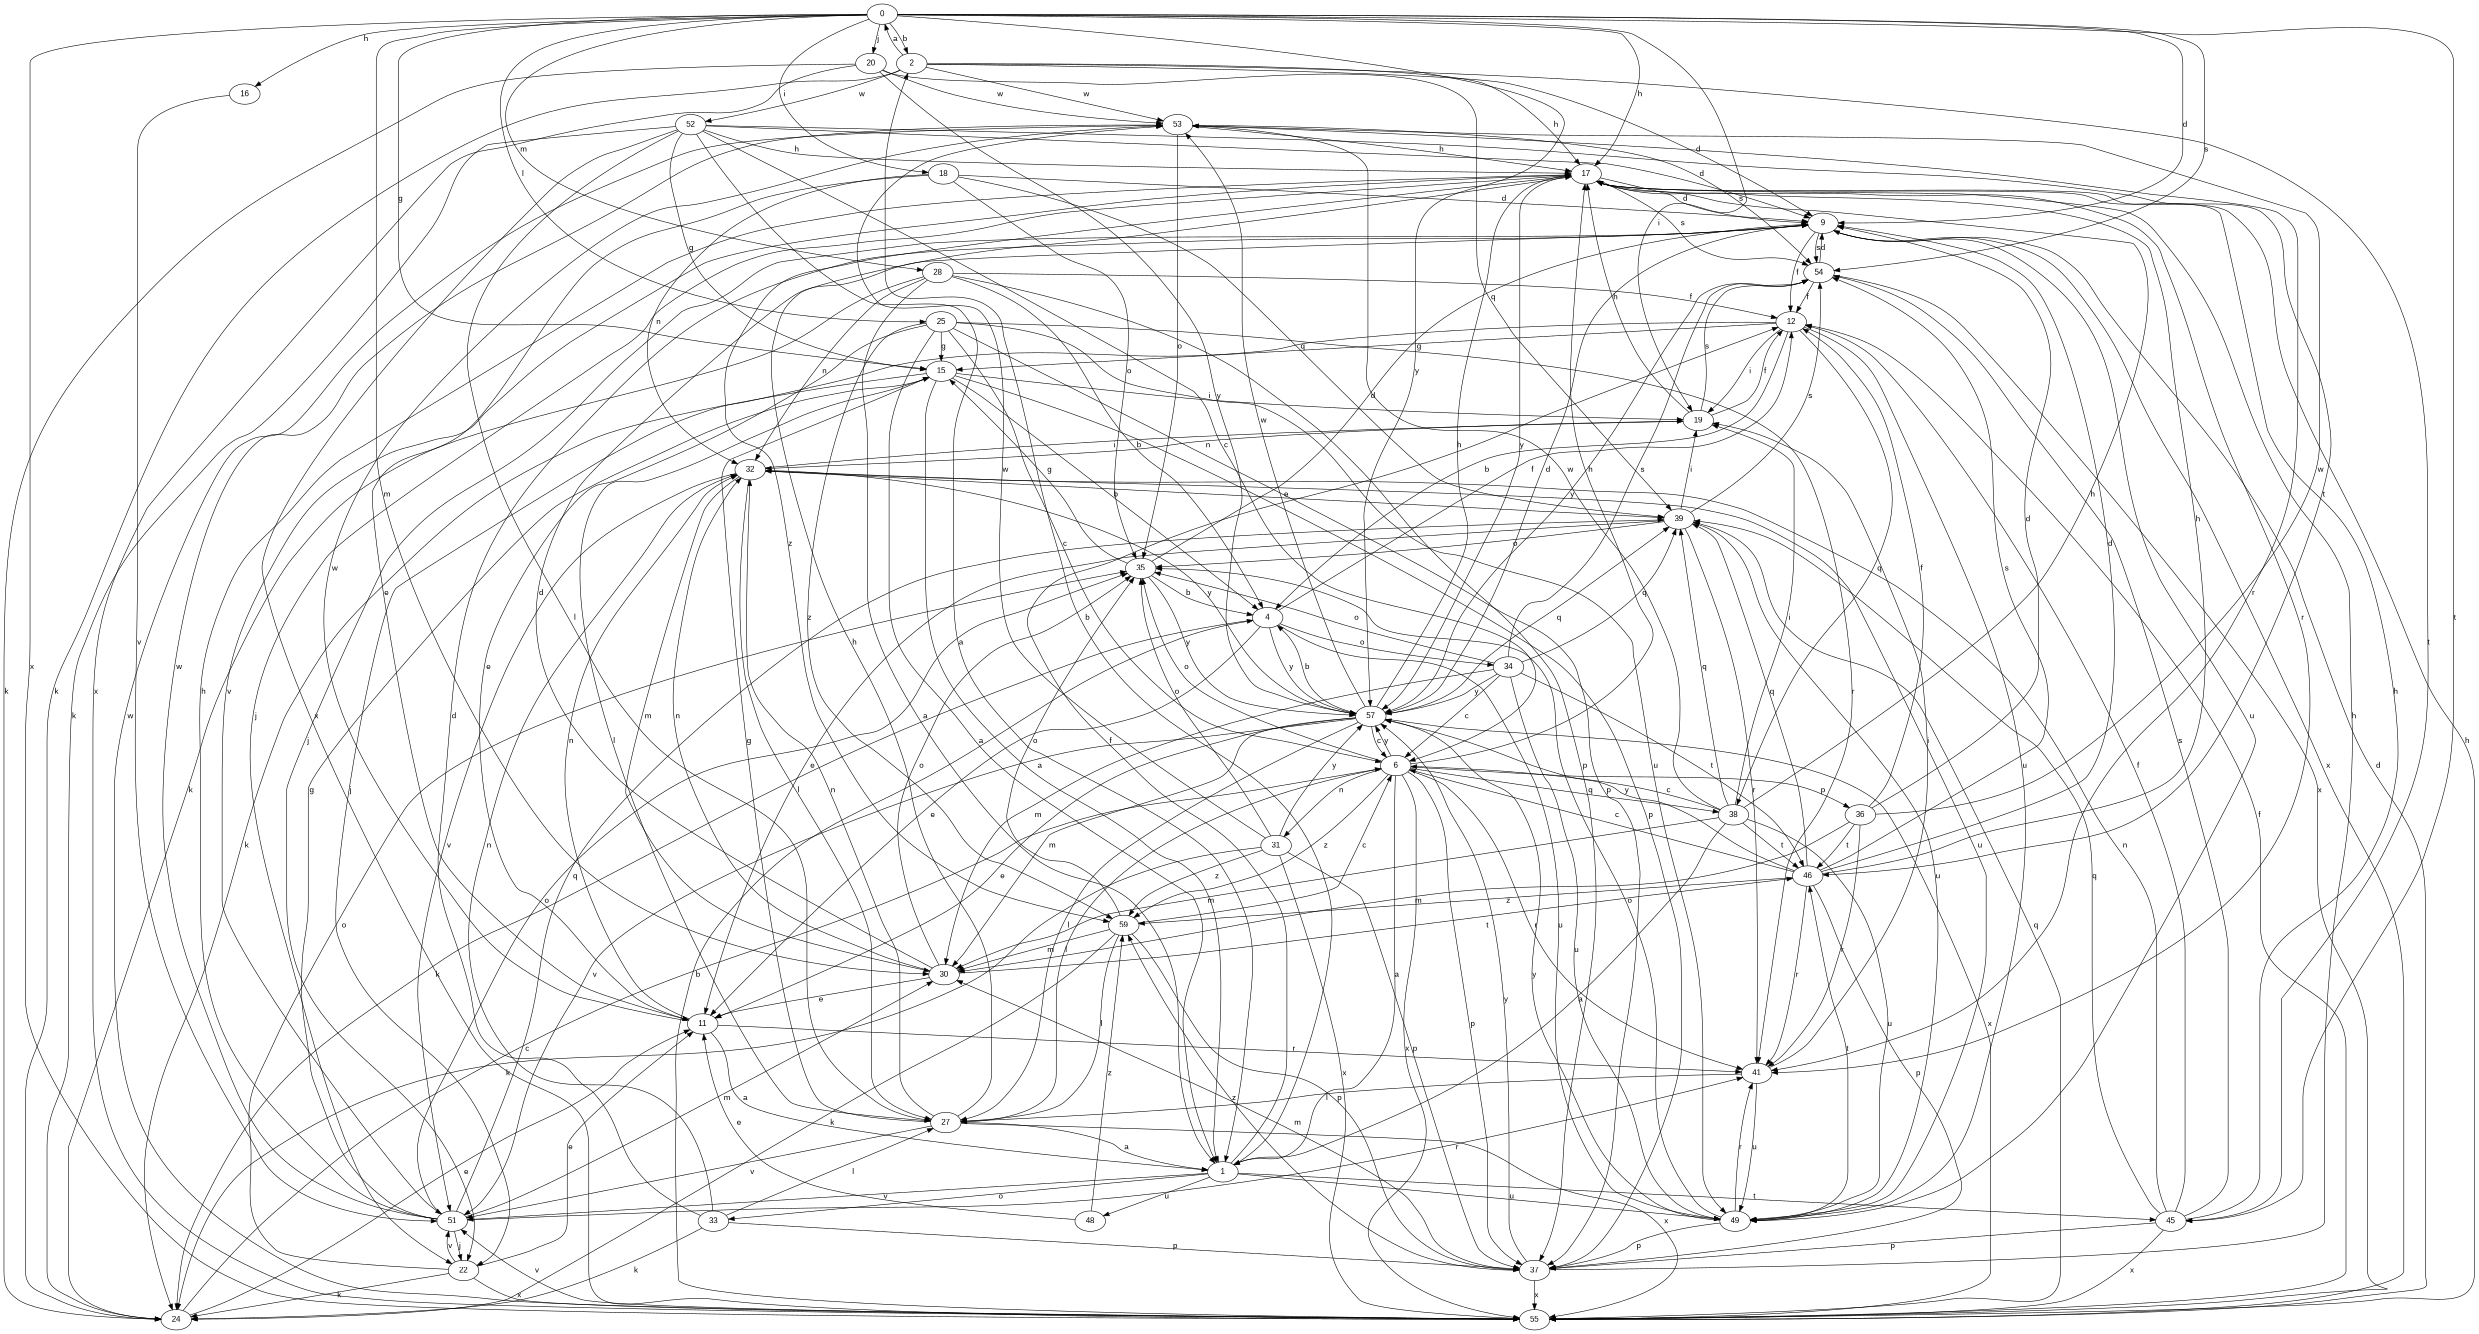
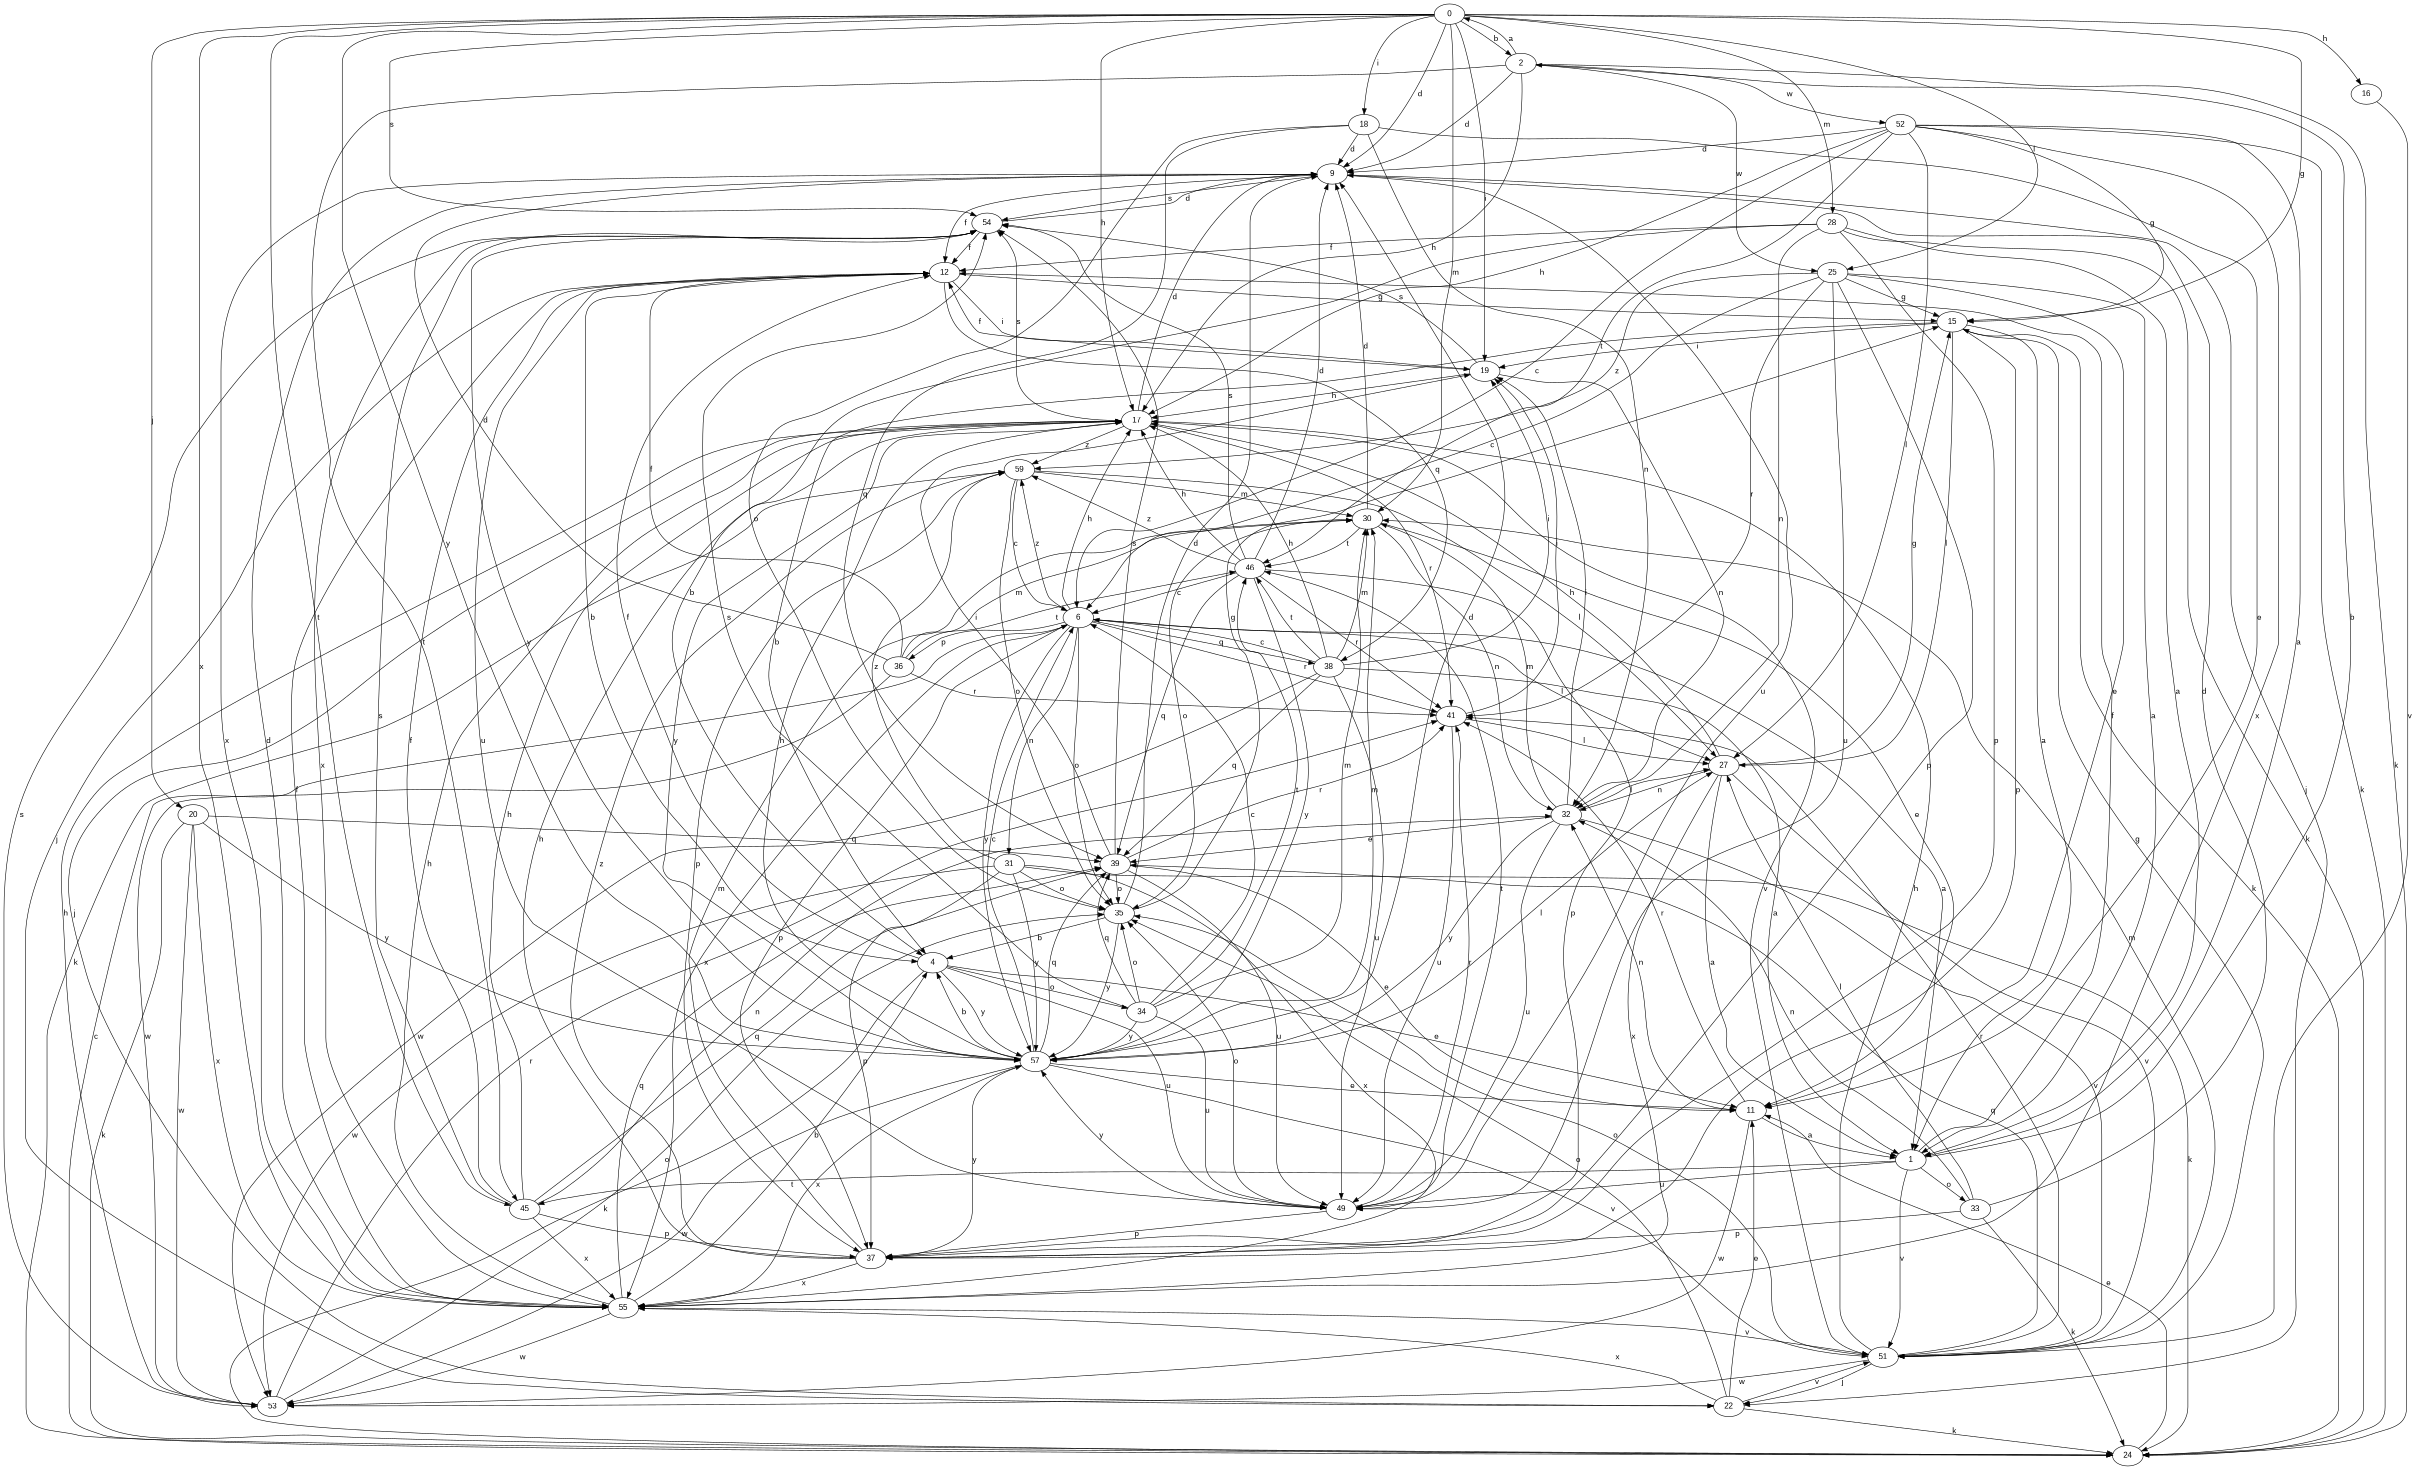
edge "2" -> "53": now "2" -> "25"
node "48": removed
